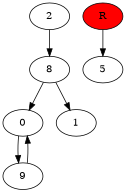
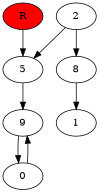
edge "2" -> "5": added
edge "5" -> "9": added
edge "8" -> "0": removed
